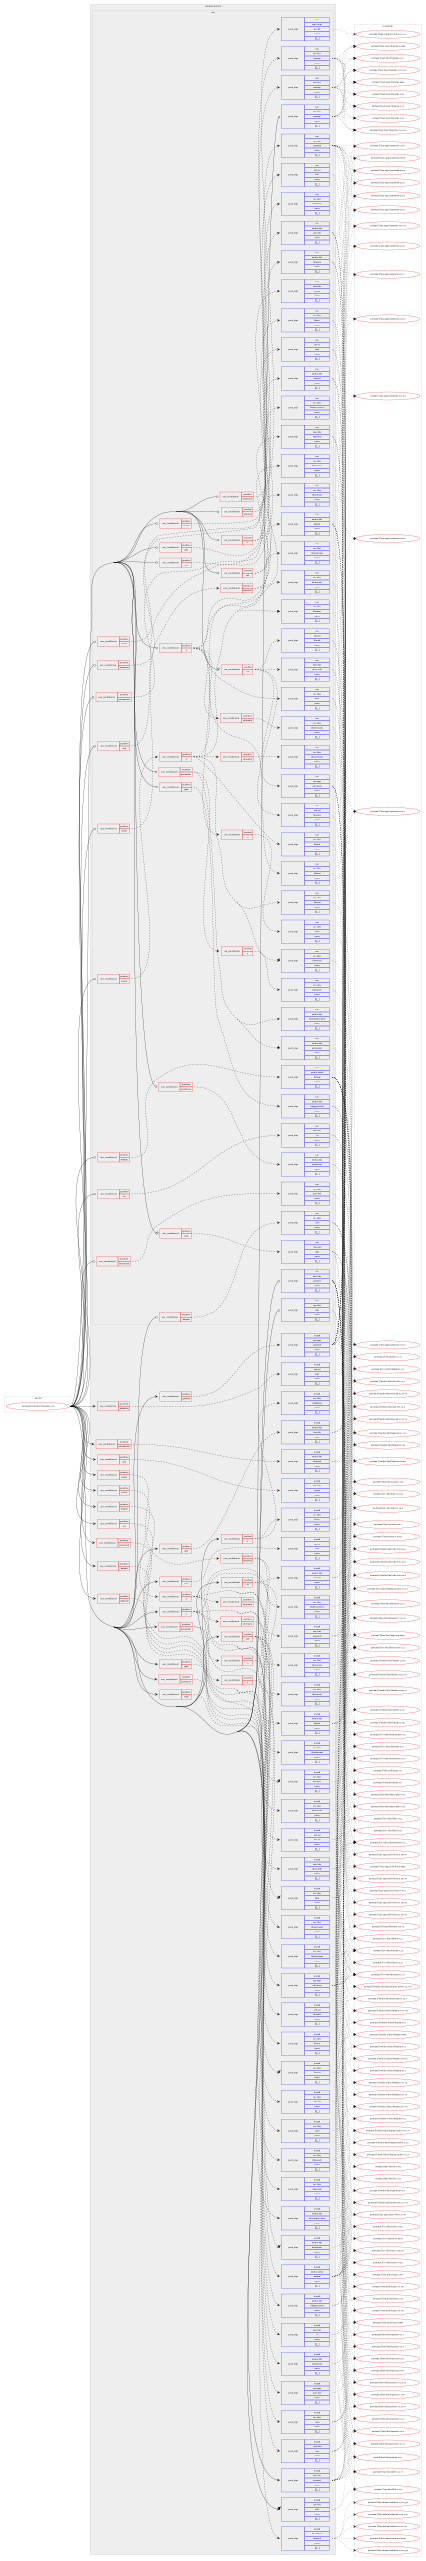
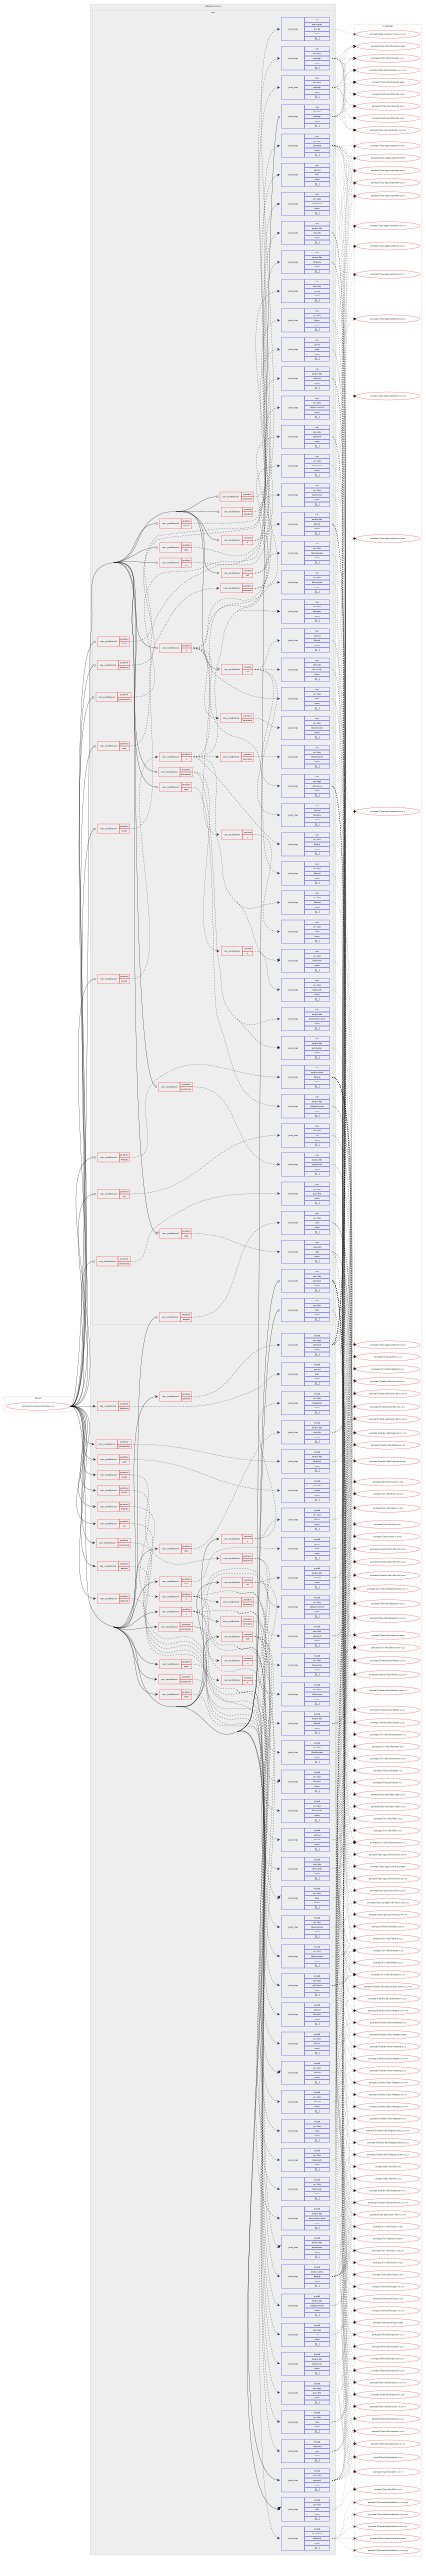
node "portage://sys-apps/systemd-256.2": removed
node "portage://sys-apps/util-linux-2.39.3-r2": label "portage://sys-apps/util-linux-2.39.3-r2" -> "portage://sys-portage/util-linux-2.39.3-r2"
